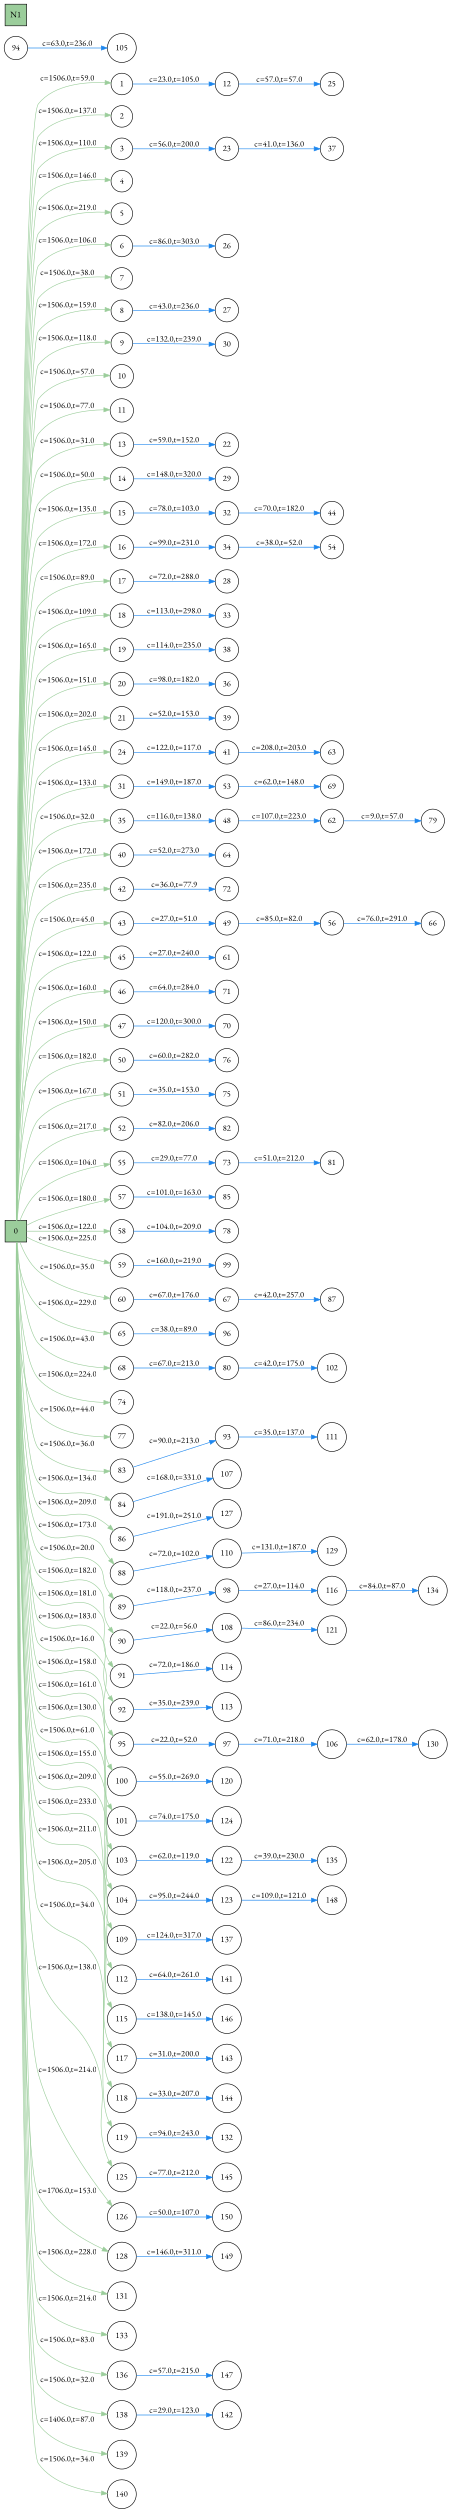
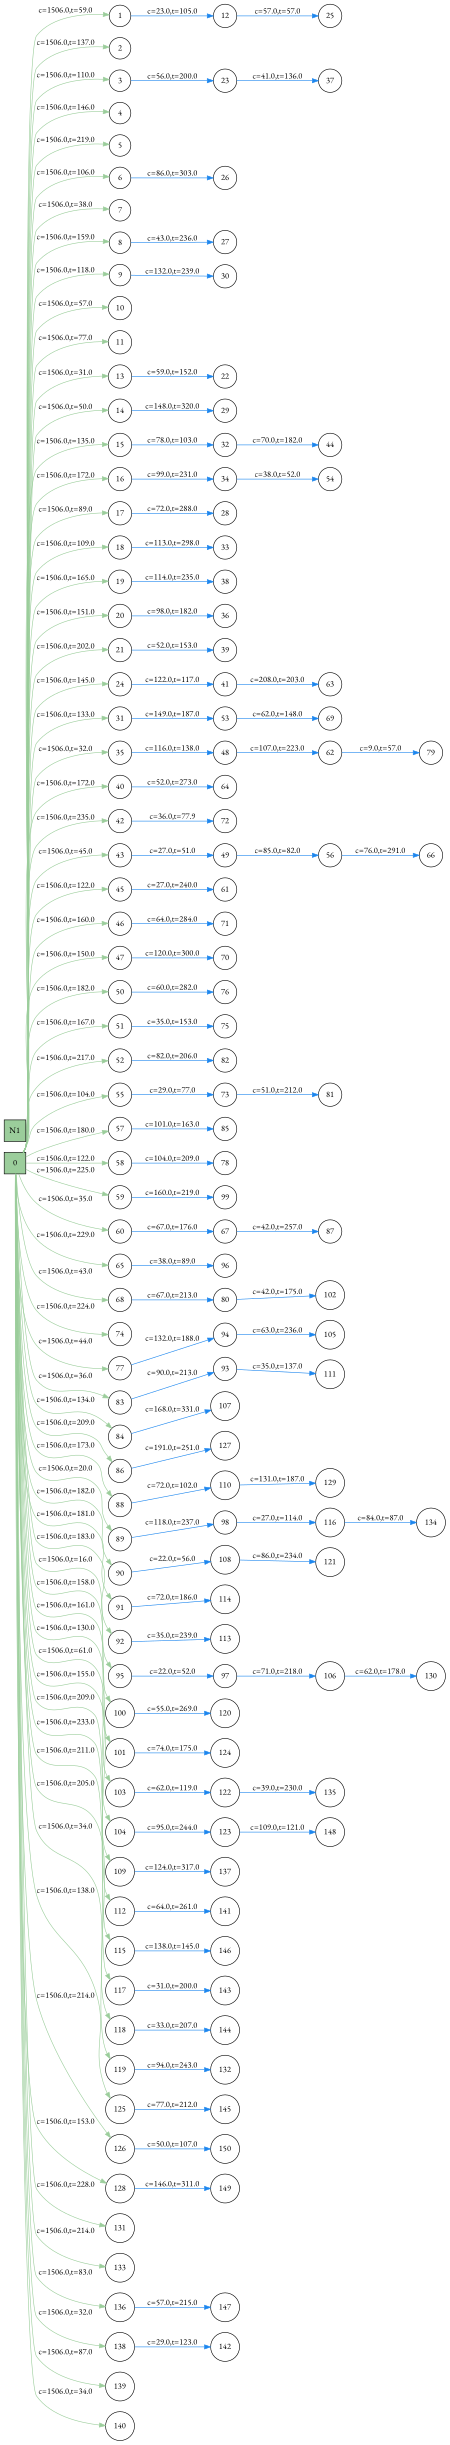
edge "77" -> "94": added, label "c=132.0,t=188.0"
edge "0" -> "128": label "c=1706.0,t=153.0" -> "c=1506.0,t=153.0"
edge "0" -> "139": label "c=1406.0,t=87.0" -> "c=1506.0,t=87.0"
